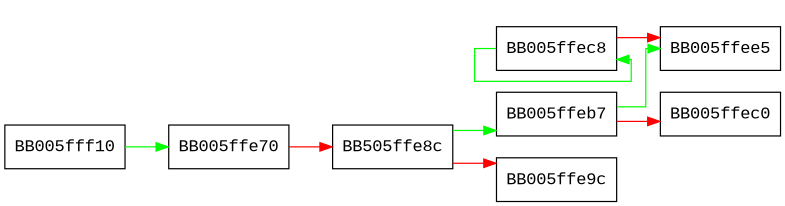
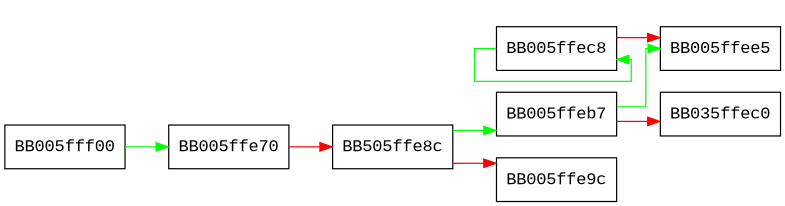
node "BB005ffec0": label "BB005ffec0" -> "BB035ffec0"
node "BB005fff10": label "BB005fff10" -> "BB005fff00"
